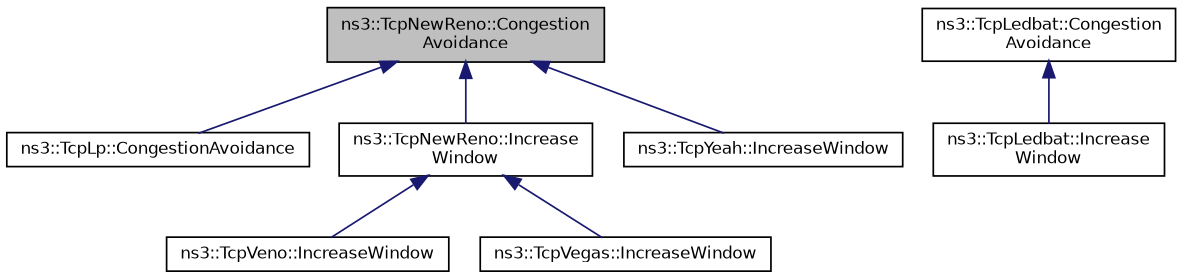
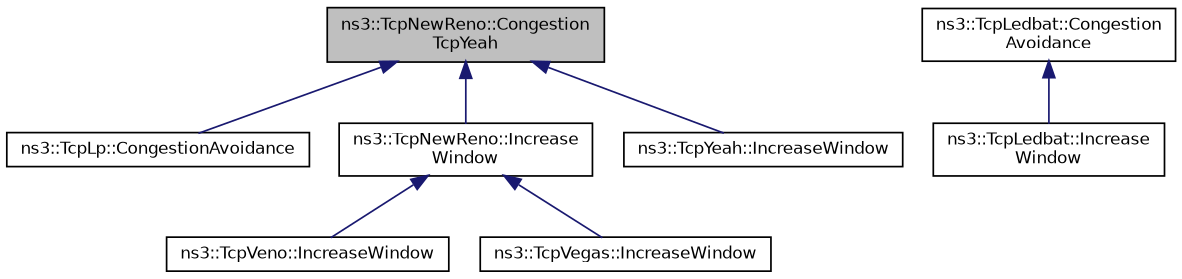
node "ns3::TcpNewReno::Congestion Avoidance": label "ns3::TcpNewReno::Congestion Avoidance" -> "ns3::TcpNewReno::Congestion TcpYeah"
